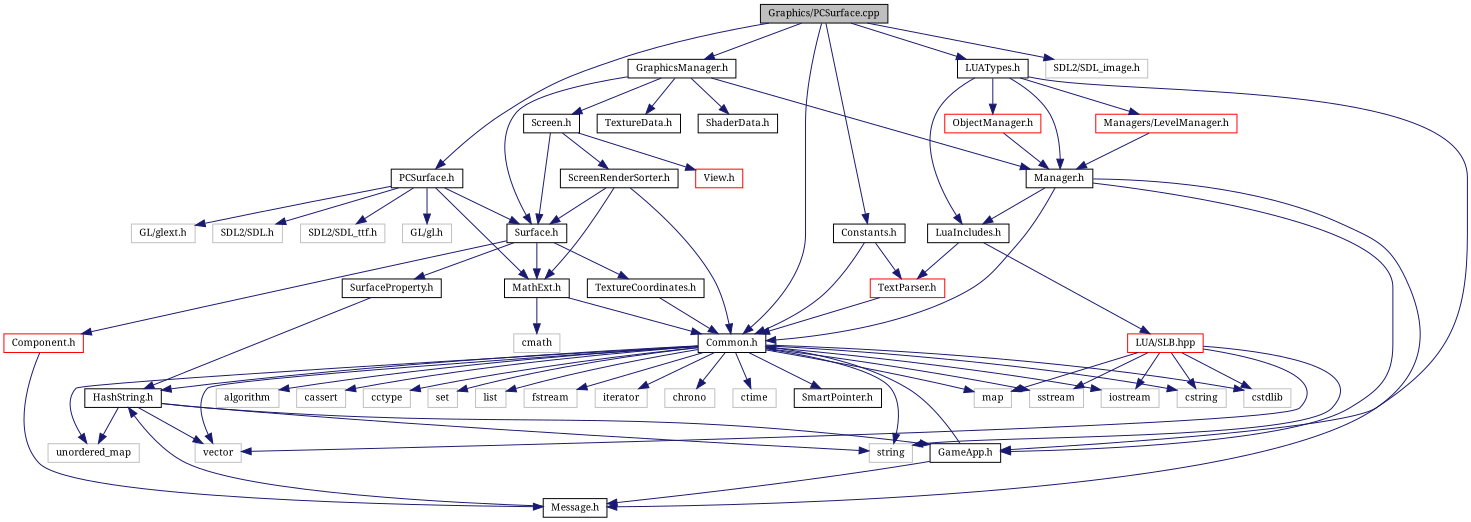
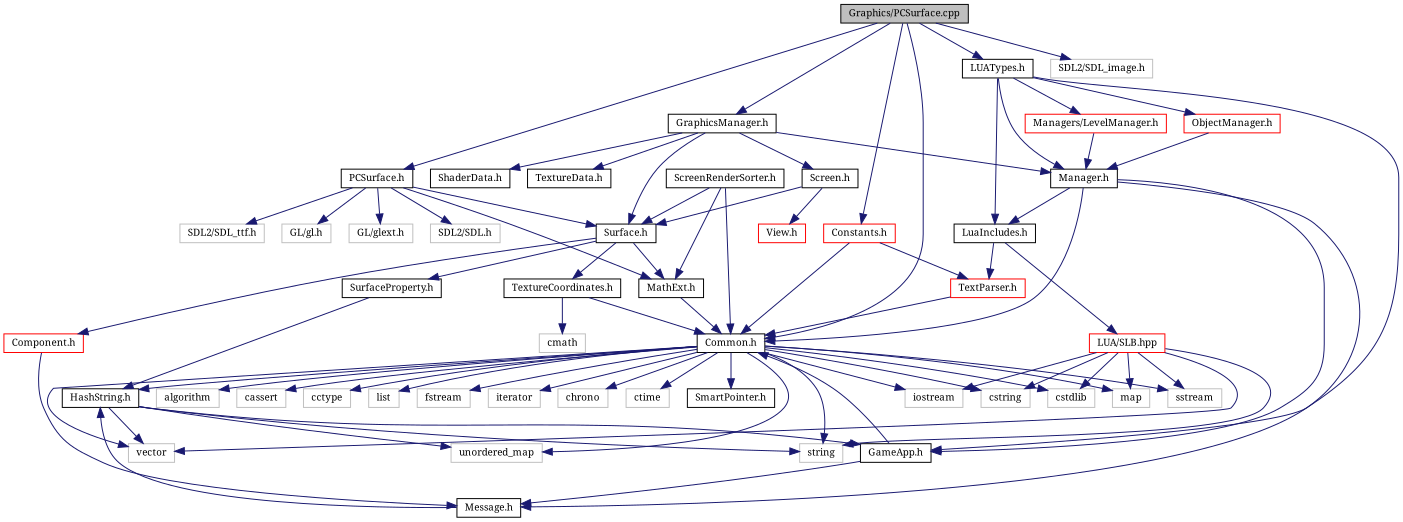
edge "Screen.h" -> "ScreenRenderSorter.h": removed
node "Constants.h": color black -> red
edge "MathExt.h" -> "cmath": now "TextureCoordinates.h" -> "cmath"
node "set": removed
